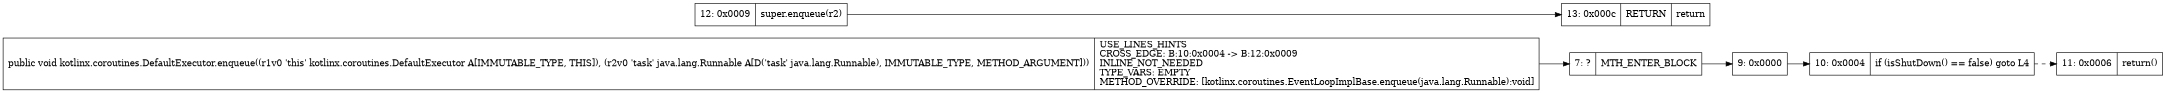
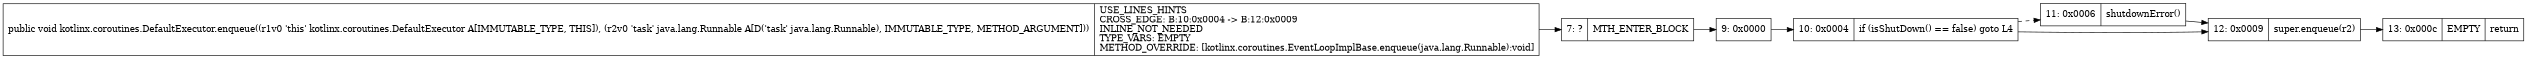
node "13: 0x000c": text "RETURN" -> "EMPTY"
edge "11: 0x0006" -> "12: 0x0009": added
edge "10: 0x0004" -> "12: 0x0009": added
node "11: 0x0006": text "return()" -> "shutdownError()"
